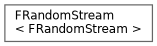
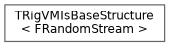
node "FRandomStream < FRandomStream >": label "FRandomStream < FRandomStream >" -> "TRigVMIsBaseStructure < FRandomStream >"
